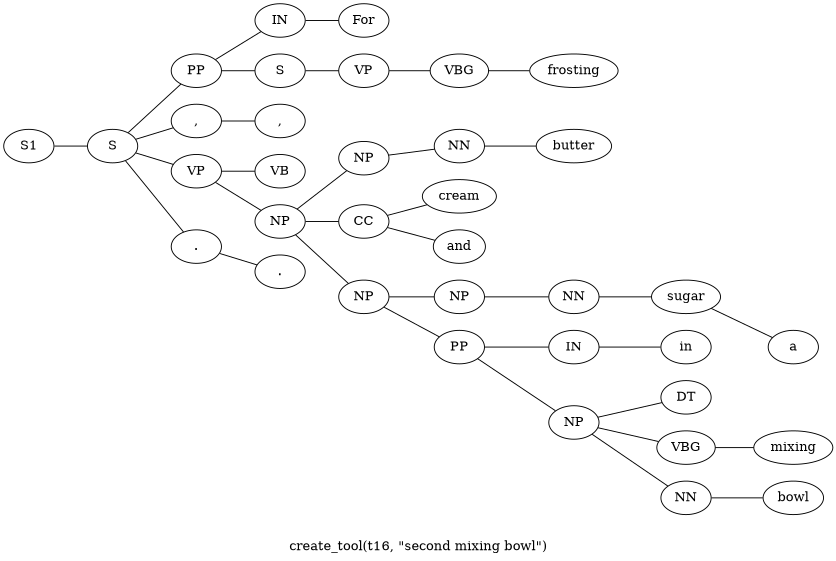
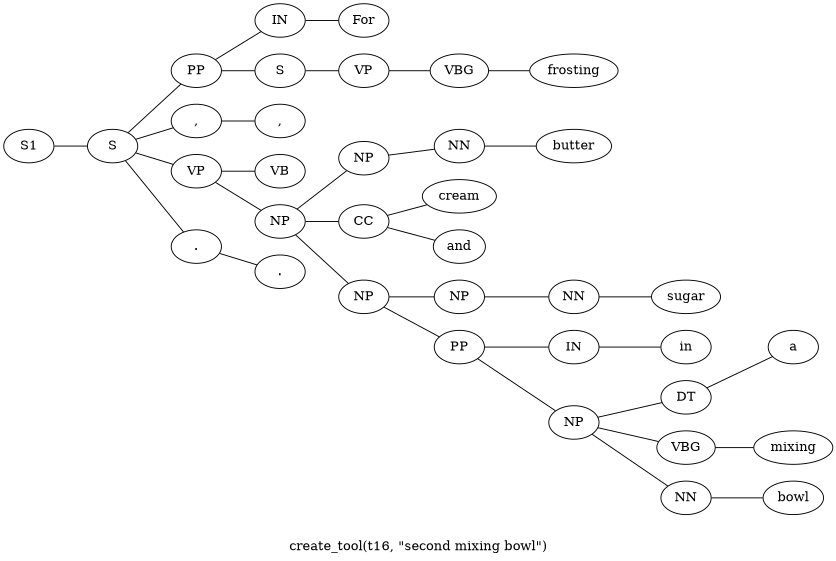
edge "sugar" -- "a": now "DT" -- "a"
